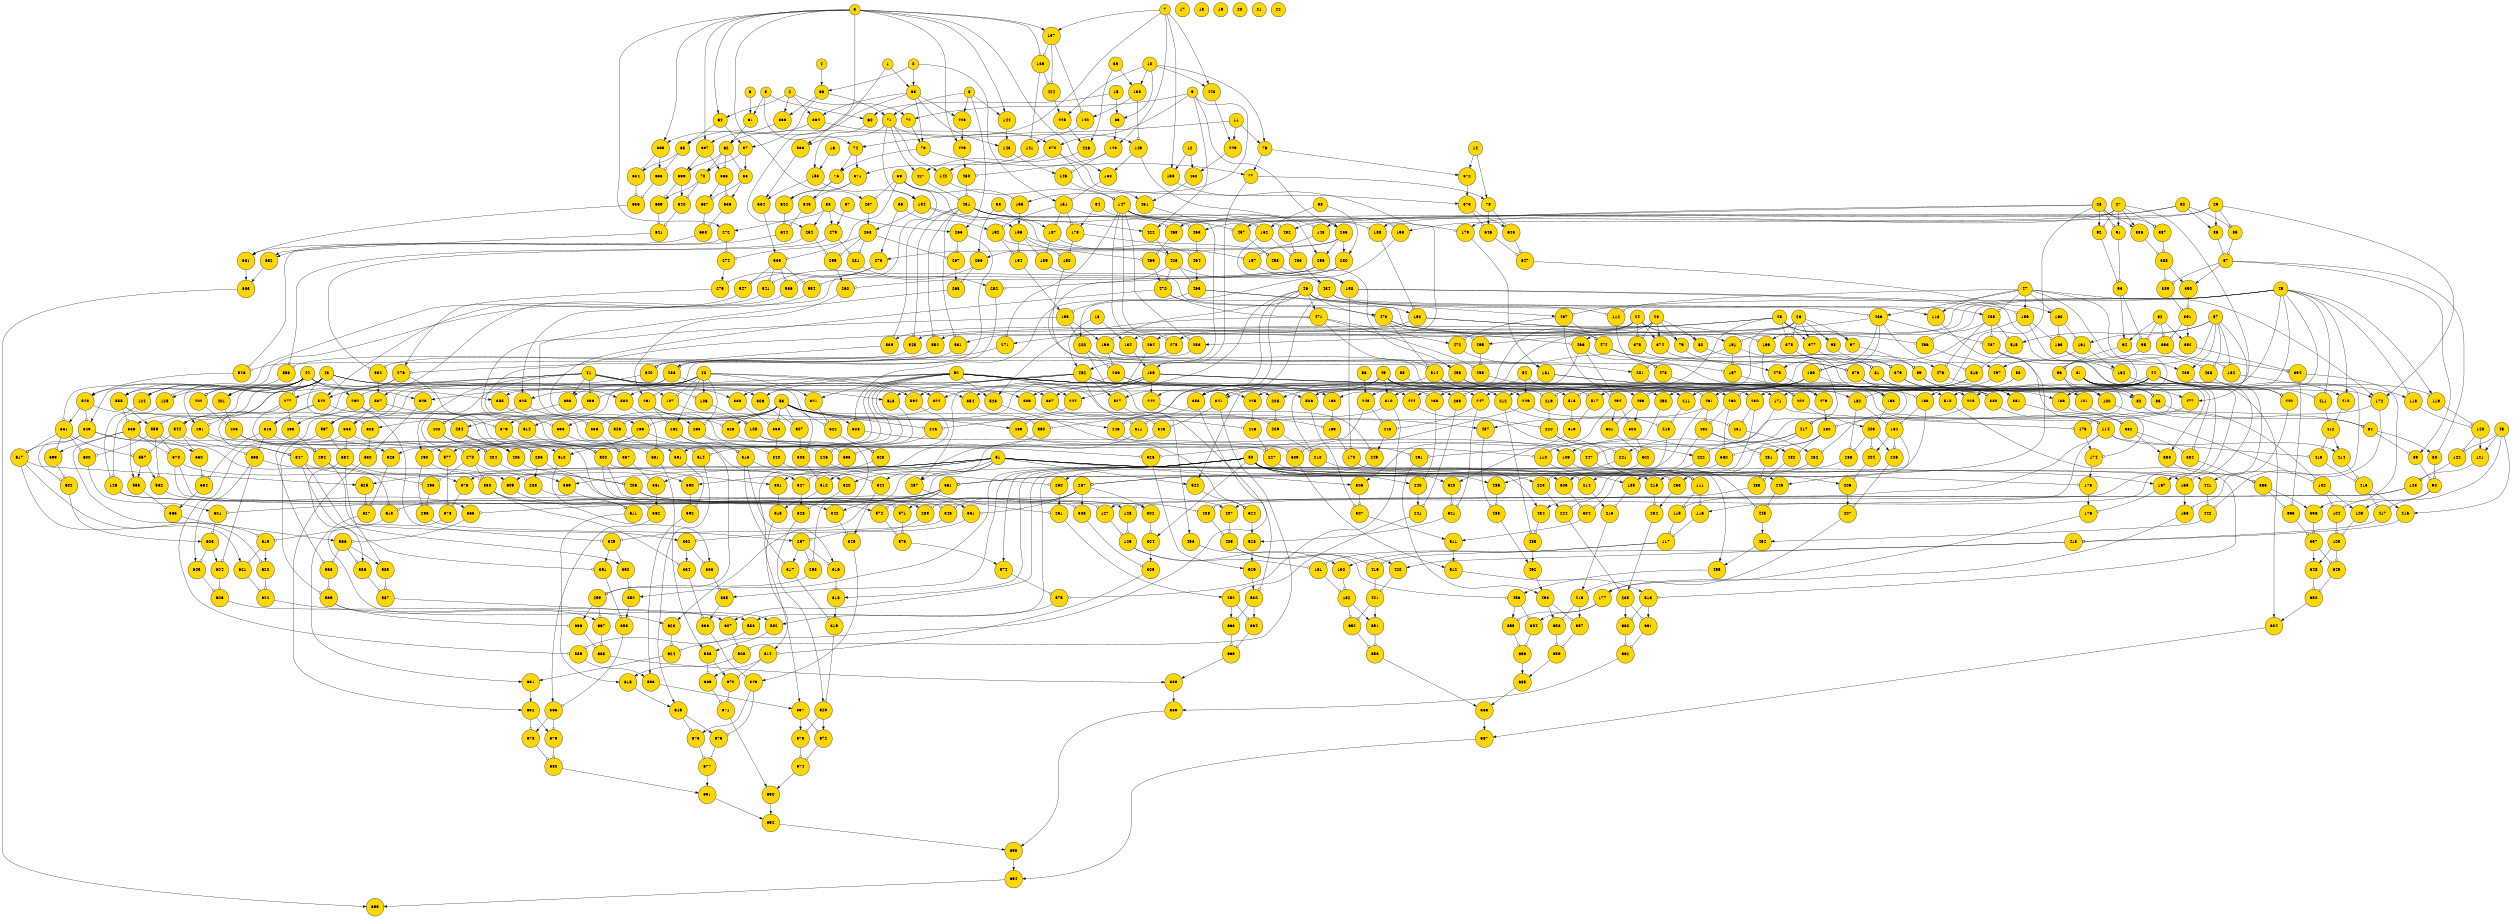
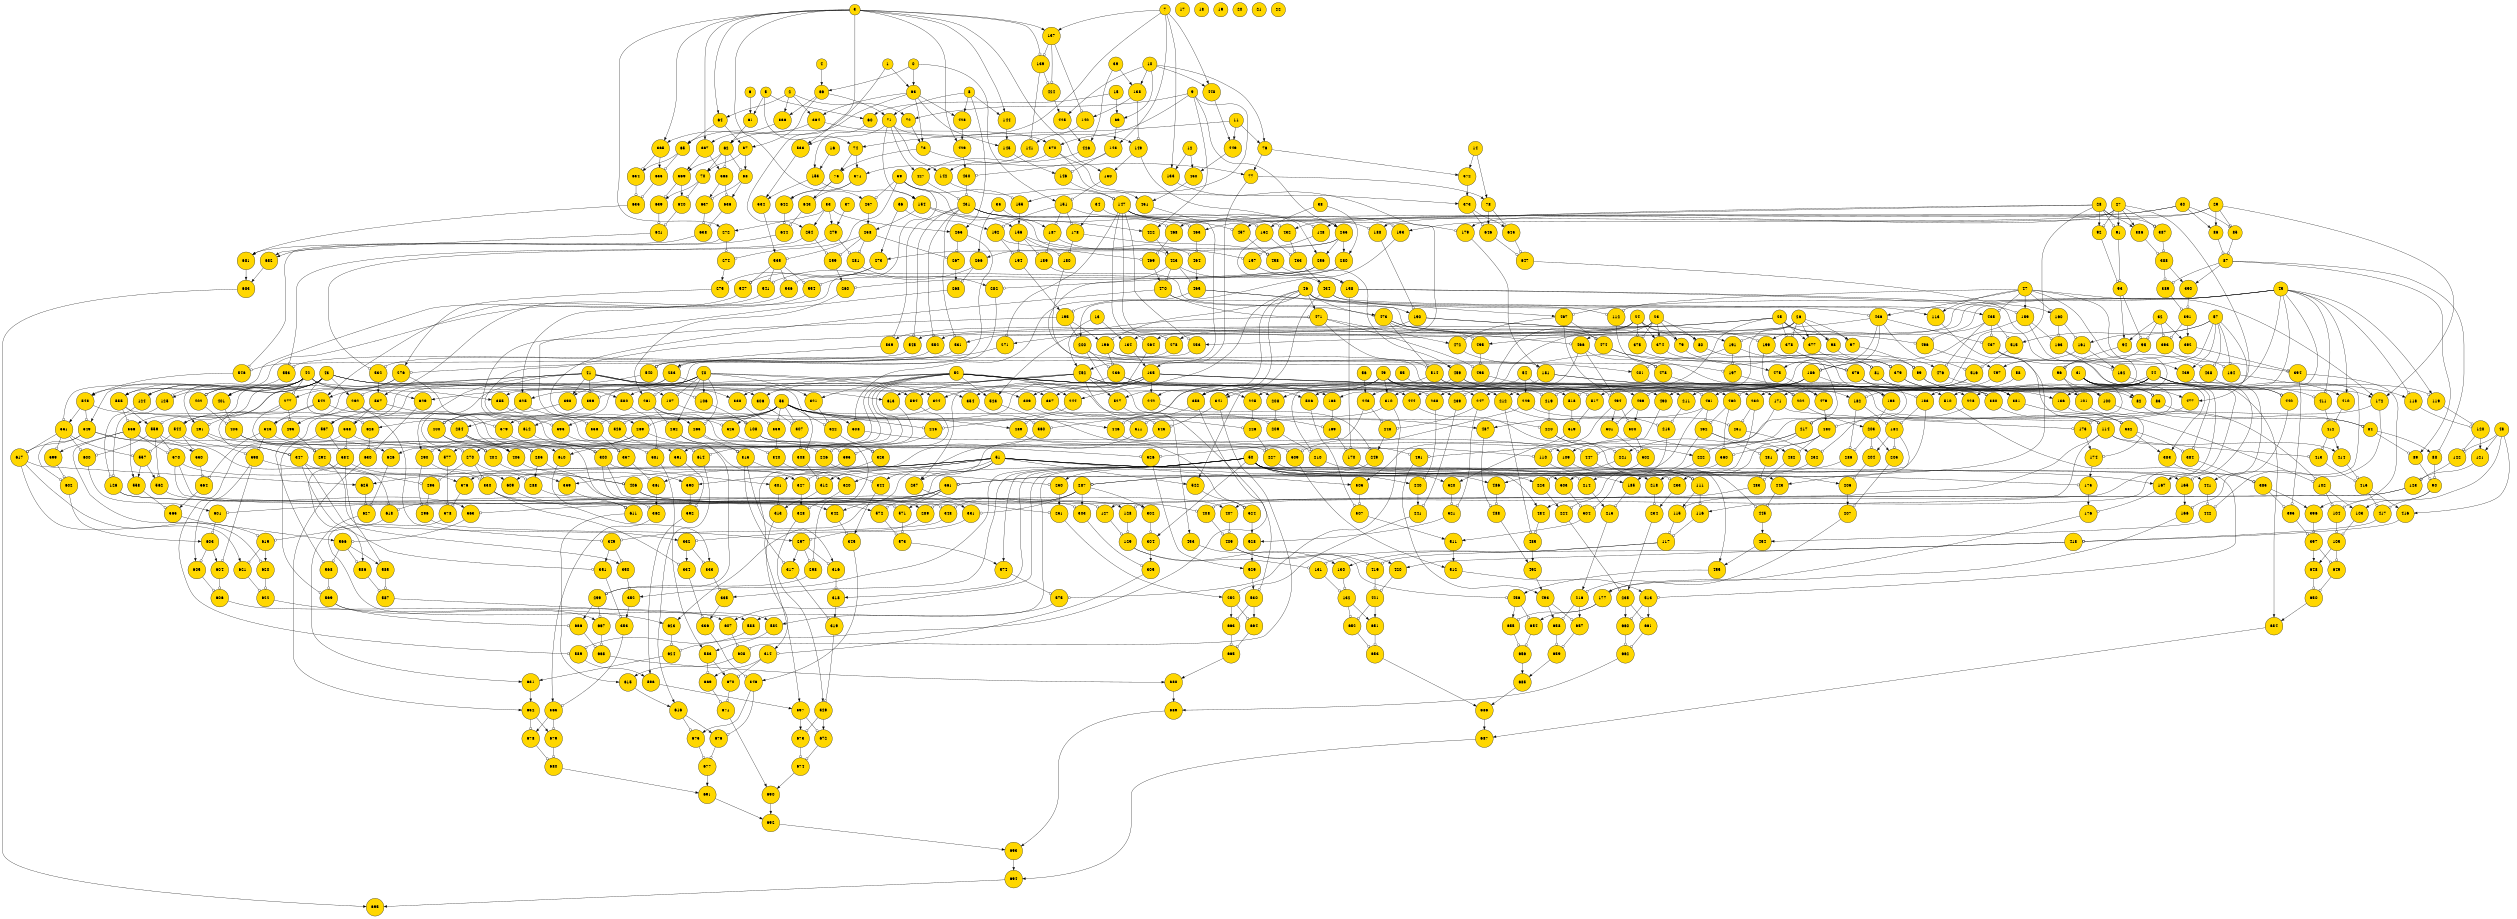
edge "111" -> "115": arrowhead odot -> normal
